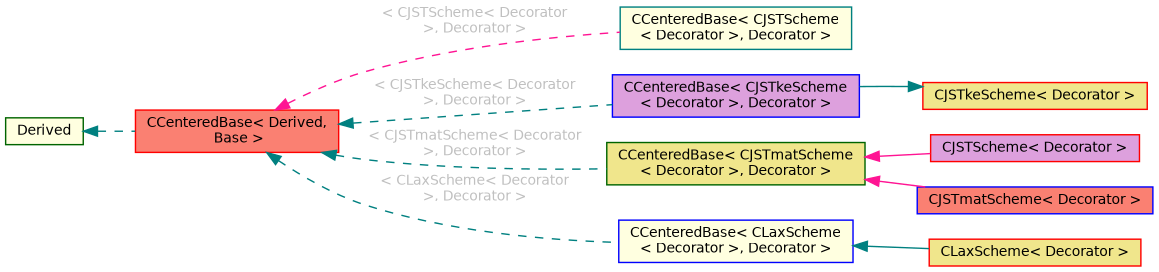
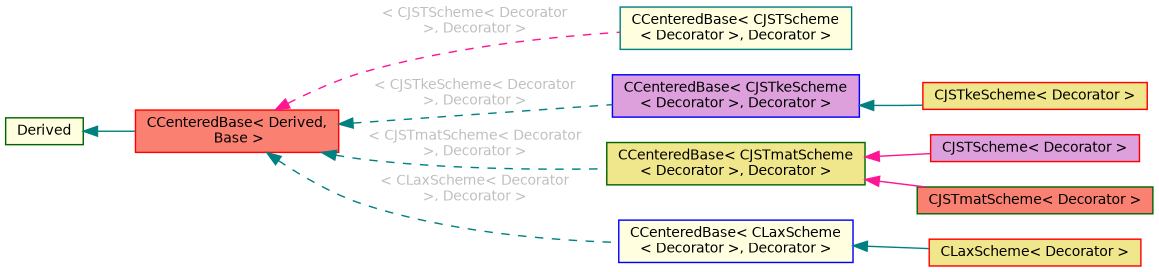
edge "CCenteredBase< CJSTkeScheme < Decorator >, Decorator >" -> "CJSTkeScheme< Decorator >": reversed
edge "CCenteredBase< Derived, Base >" -> "Derived": style dashed -> solid
node "CJSTmatScheme< Decorator >": color blue -> darkgreen
